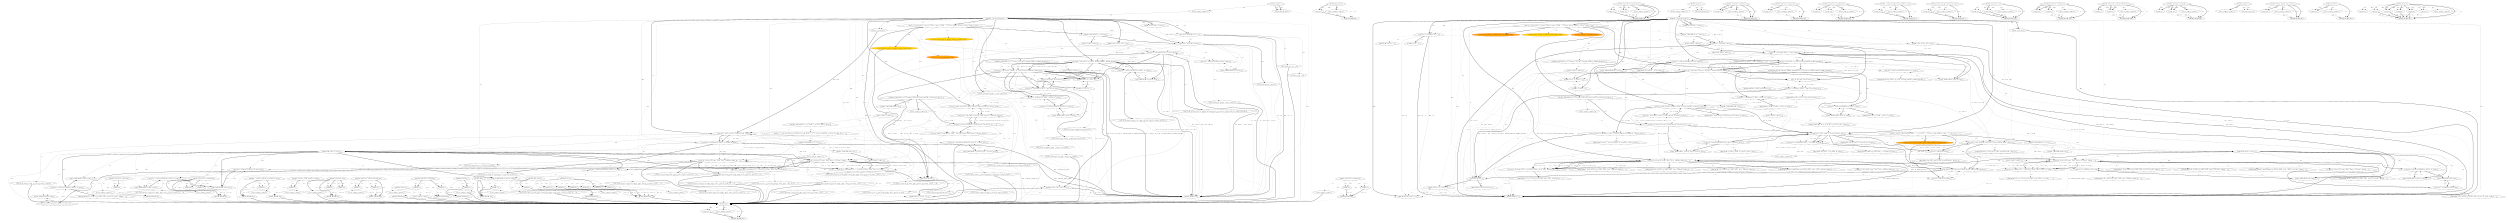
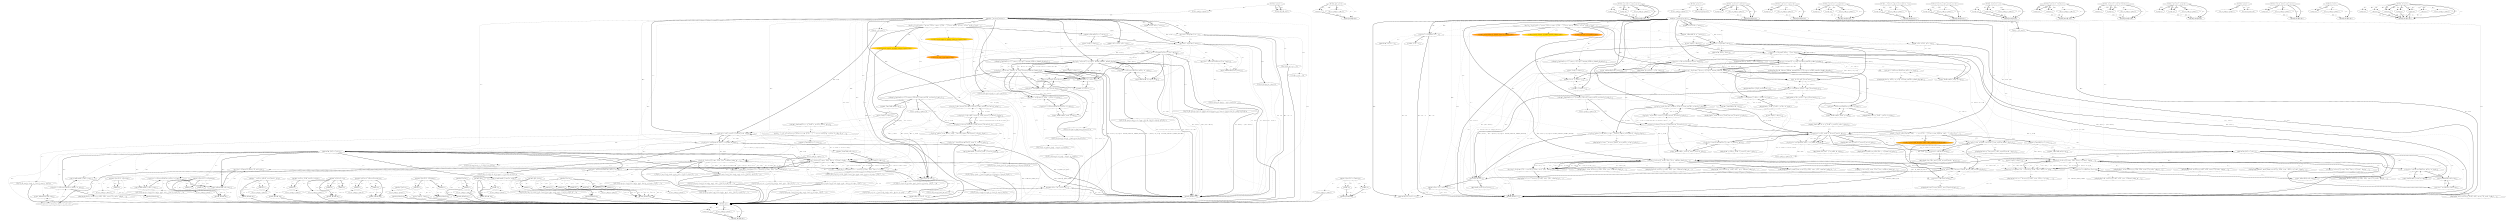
node "(IDENTIFIER,name,release_dentry_name_snapshot(&name))": added
